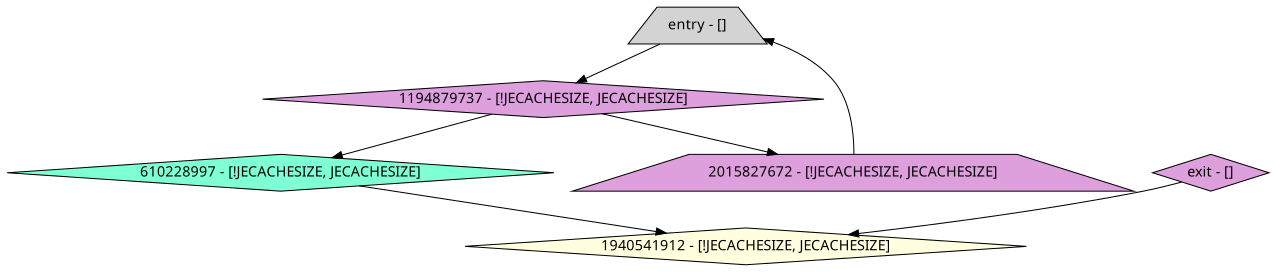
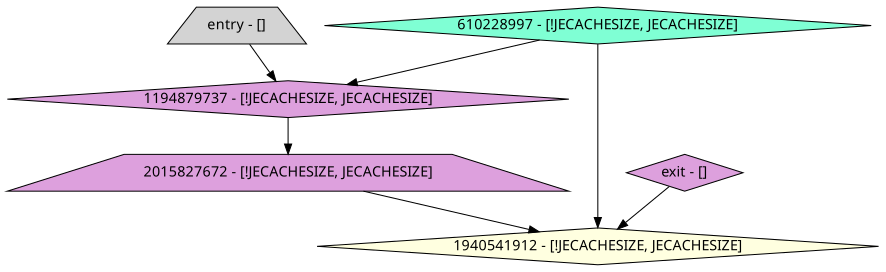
edge "2015827672 - [!JECACHESIZE, JECACHESIZE]" -> "entry - []": now "2015827672 - [!JECACHESIZE, JECACHESIZE]" -> "1940541912 - [!JECACHESIZE, JECACHESIZE]"
edge "1194879737 - [!JECACHESIZE, JECACHESIZE]" -> "610228997 - [!JECACHESIZE, JECACHESIZE]": reversed
